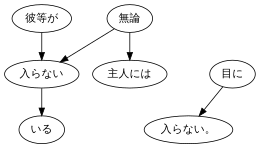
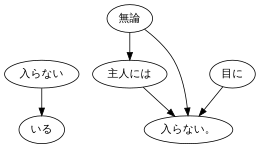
node "彼等が": removed
edge "無論" -> "入らない": now "無論" -> "入らない。"
edge "主人には" -> "入らない。": added
